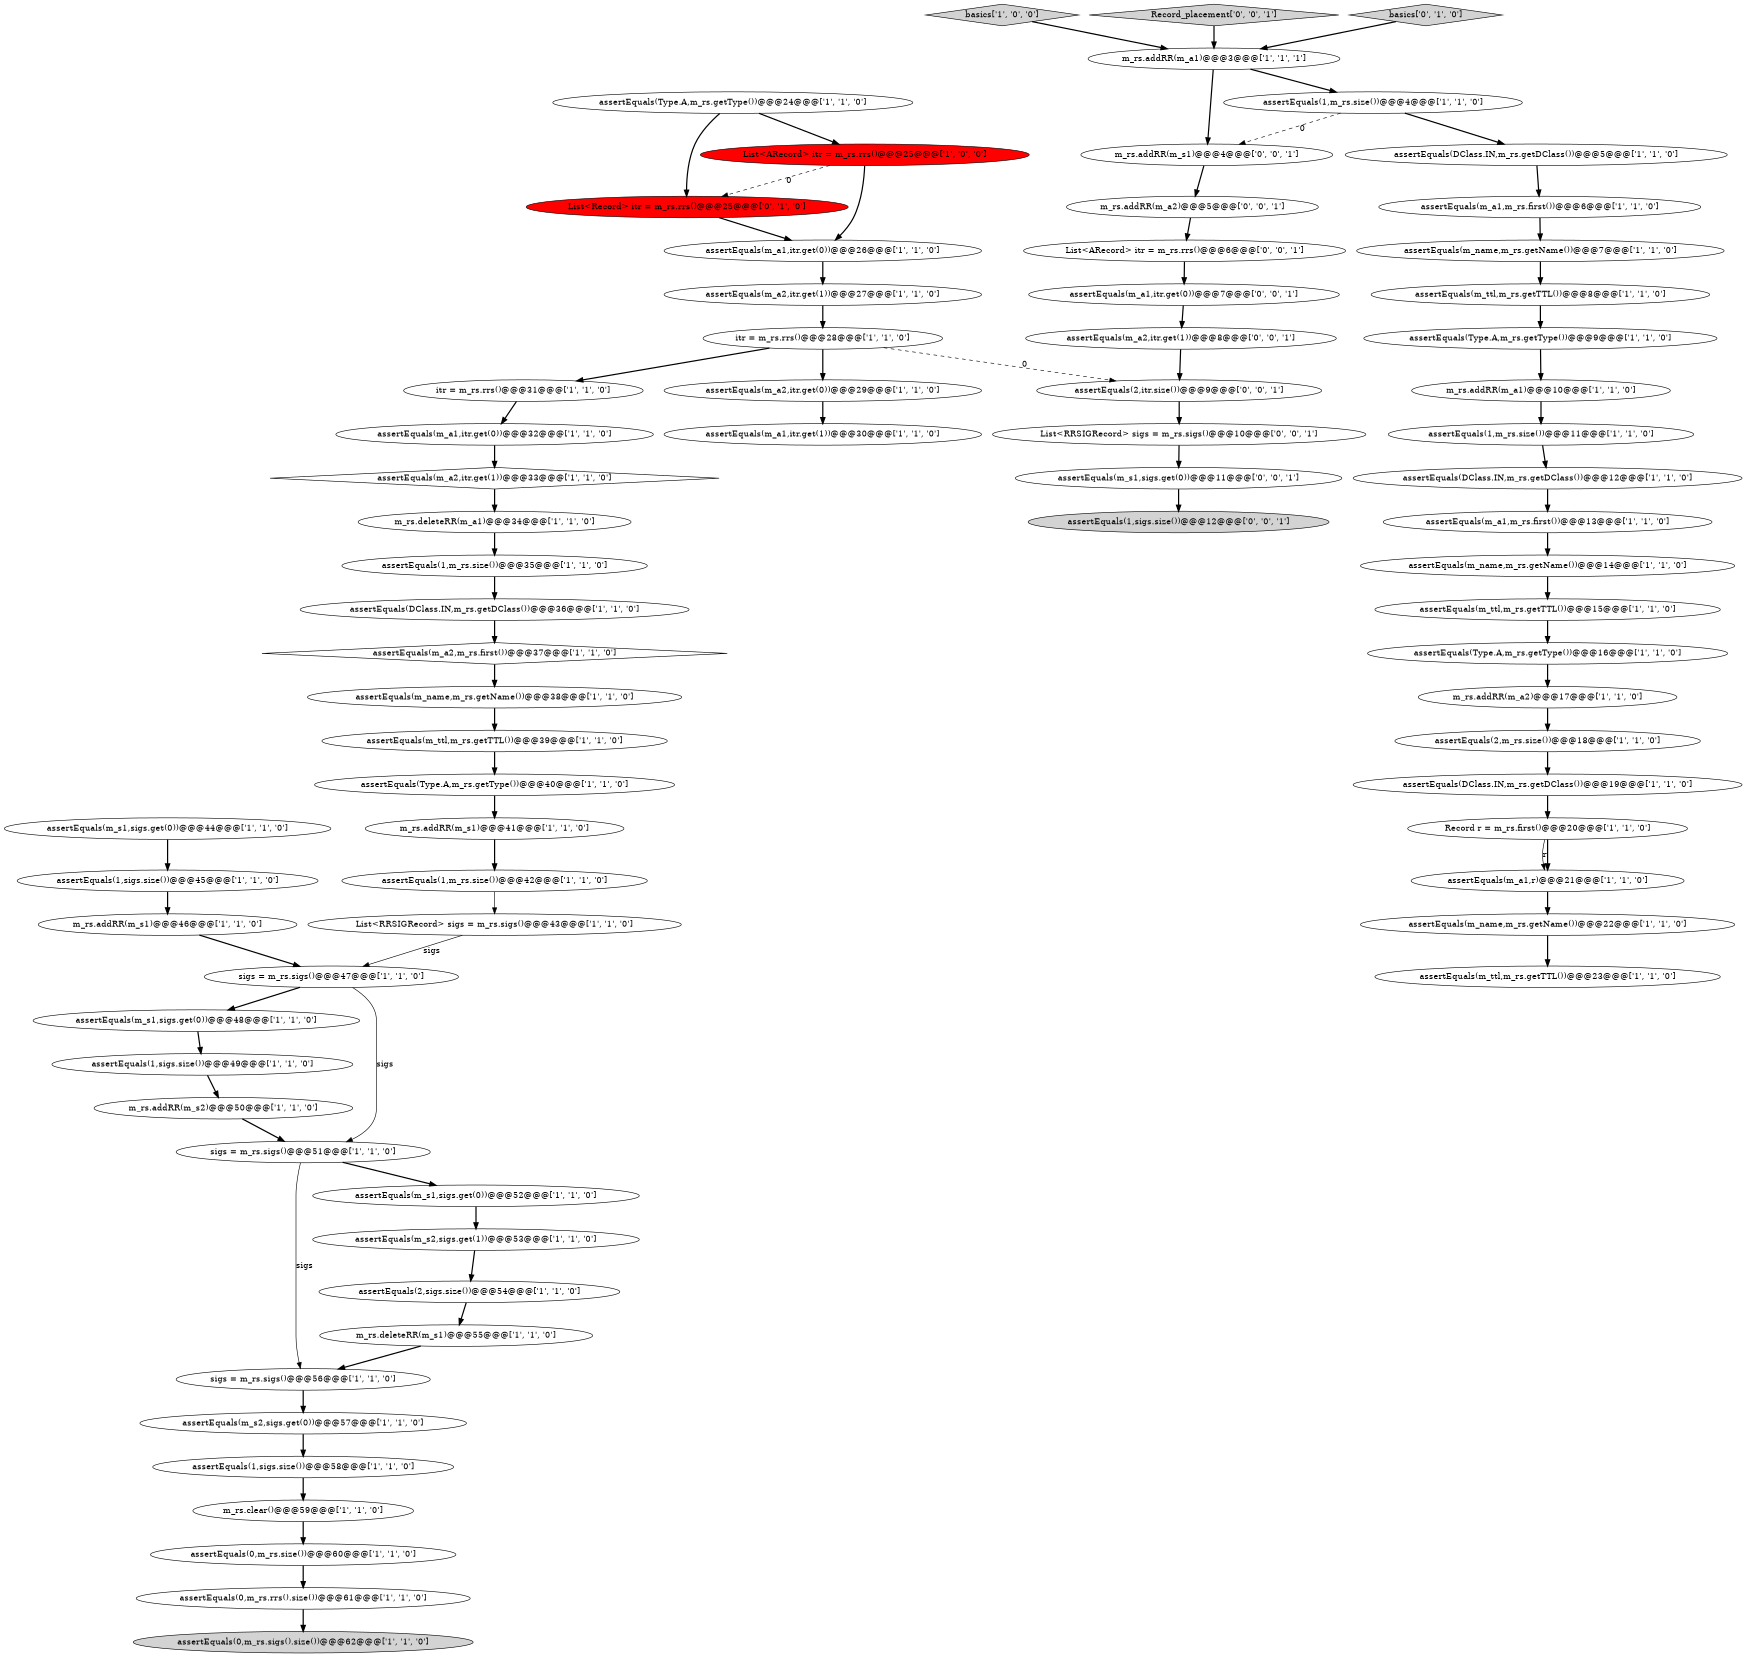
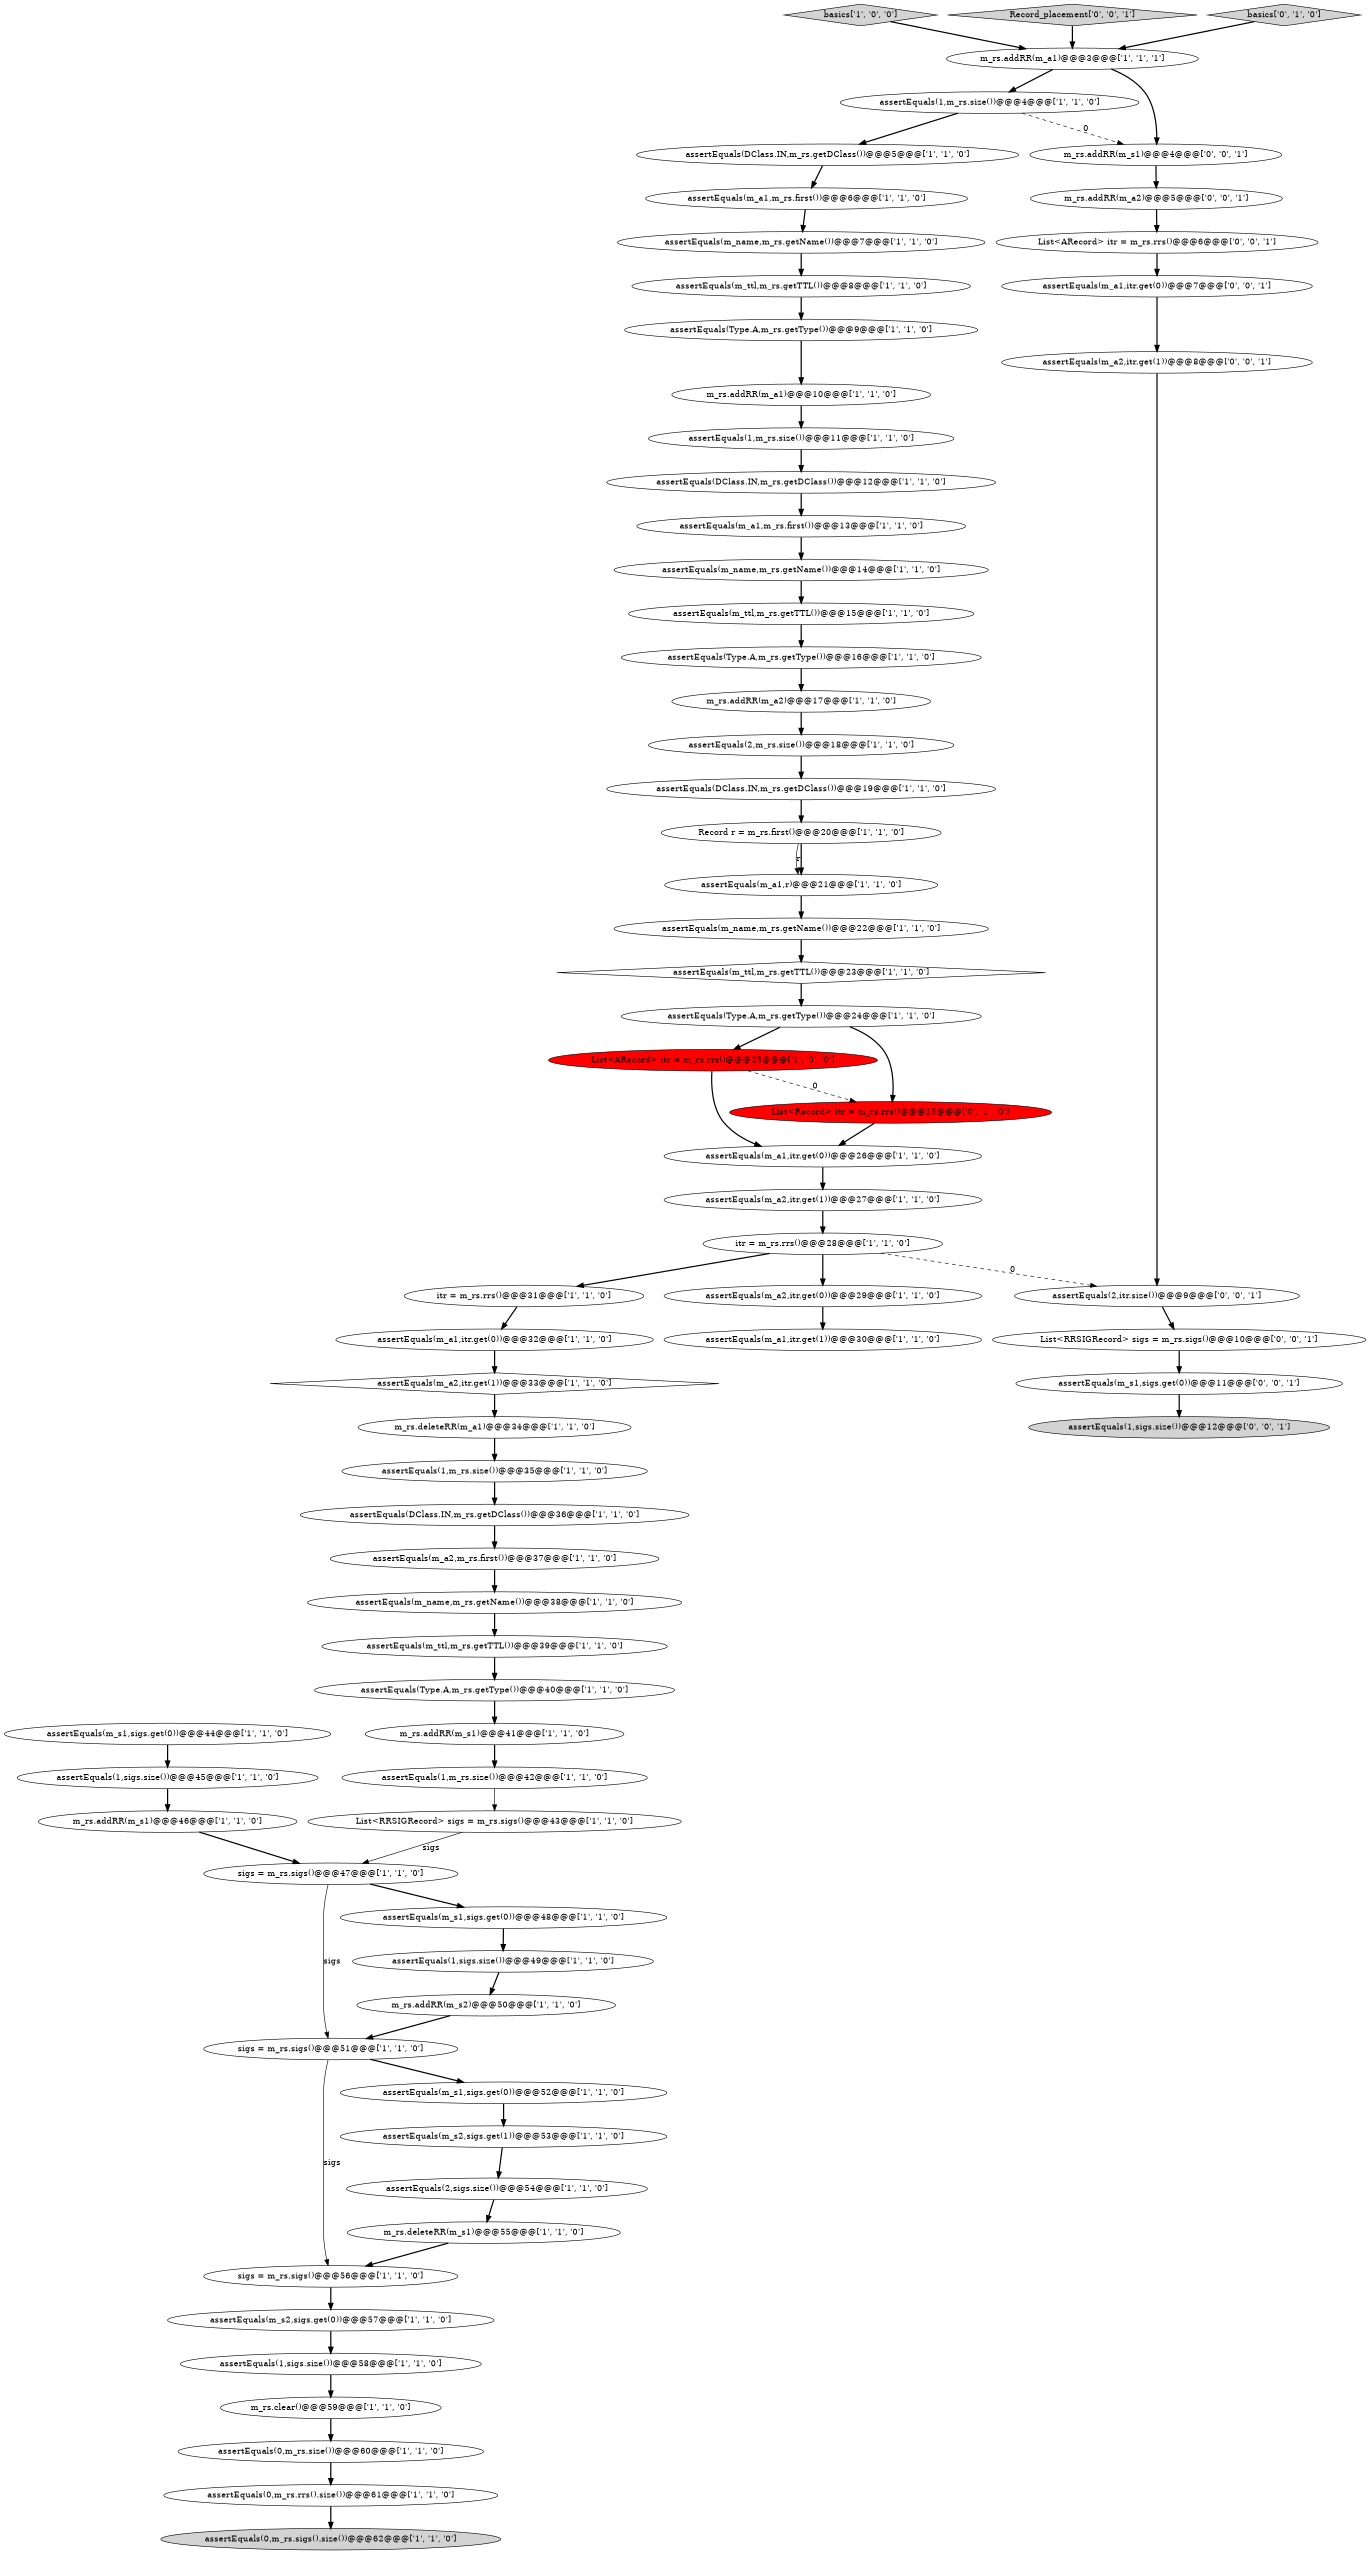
node "assertEquals(m_a2,m_rs.first())@@@37@@@['1', '1', '0']": shape diamond -> ellipse
node "assertEquals(m_ttl,m_rs.getTTL())@@@23@@@['1', '1', '0']": shape ellipse -> diamond
edge "assertEquals(m_ttl,m_rs.getTTL())@@@23@@@['1', '1', '0']" -> "assertEquals(Type.A,m_rs.getType())@@@24@@@['1', '1', '0']": added
